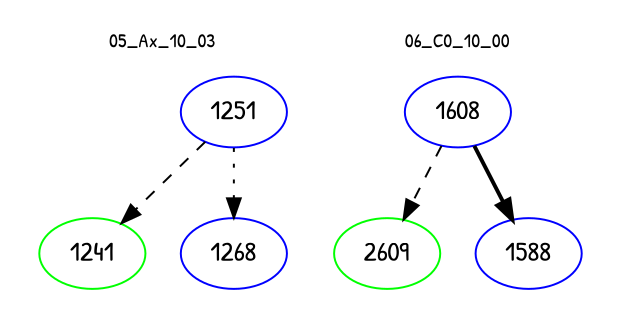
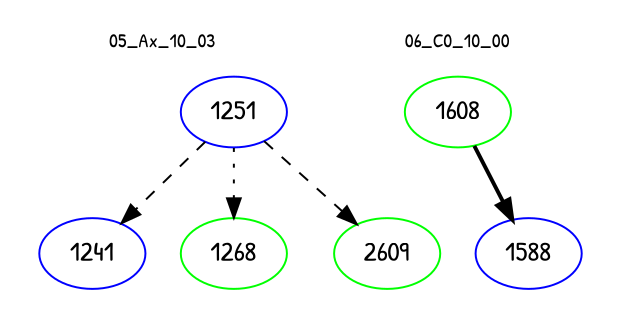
node "1608": color blue -> green
edge "1608" -> "2609": now "1251" -> "2609"
node "1241": color green -> blue
node "1268": color blue -> green
